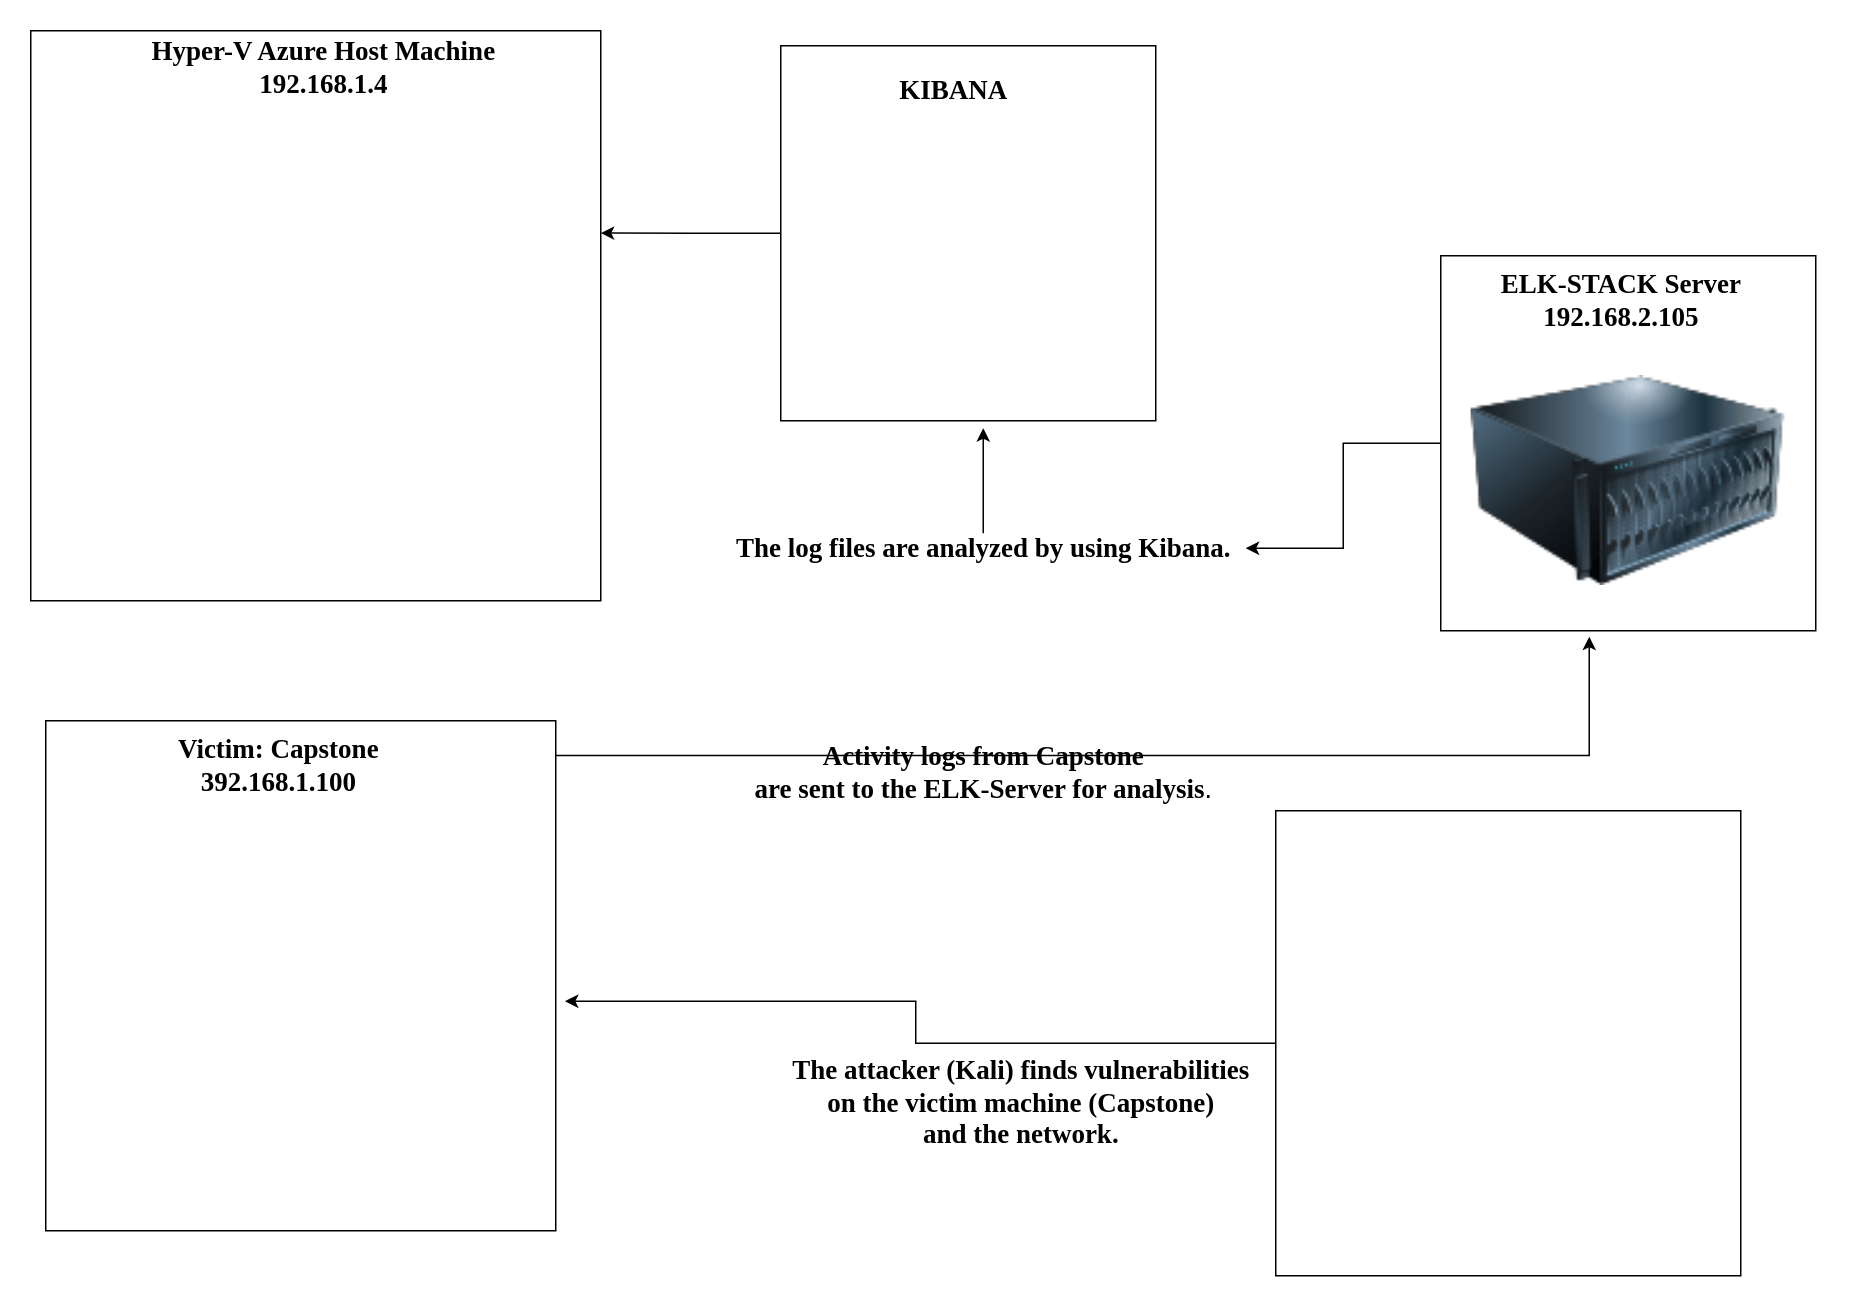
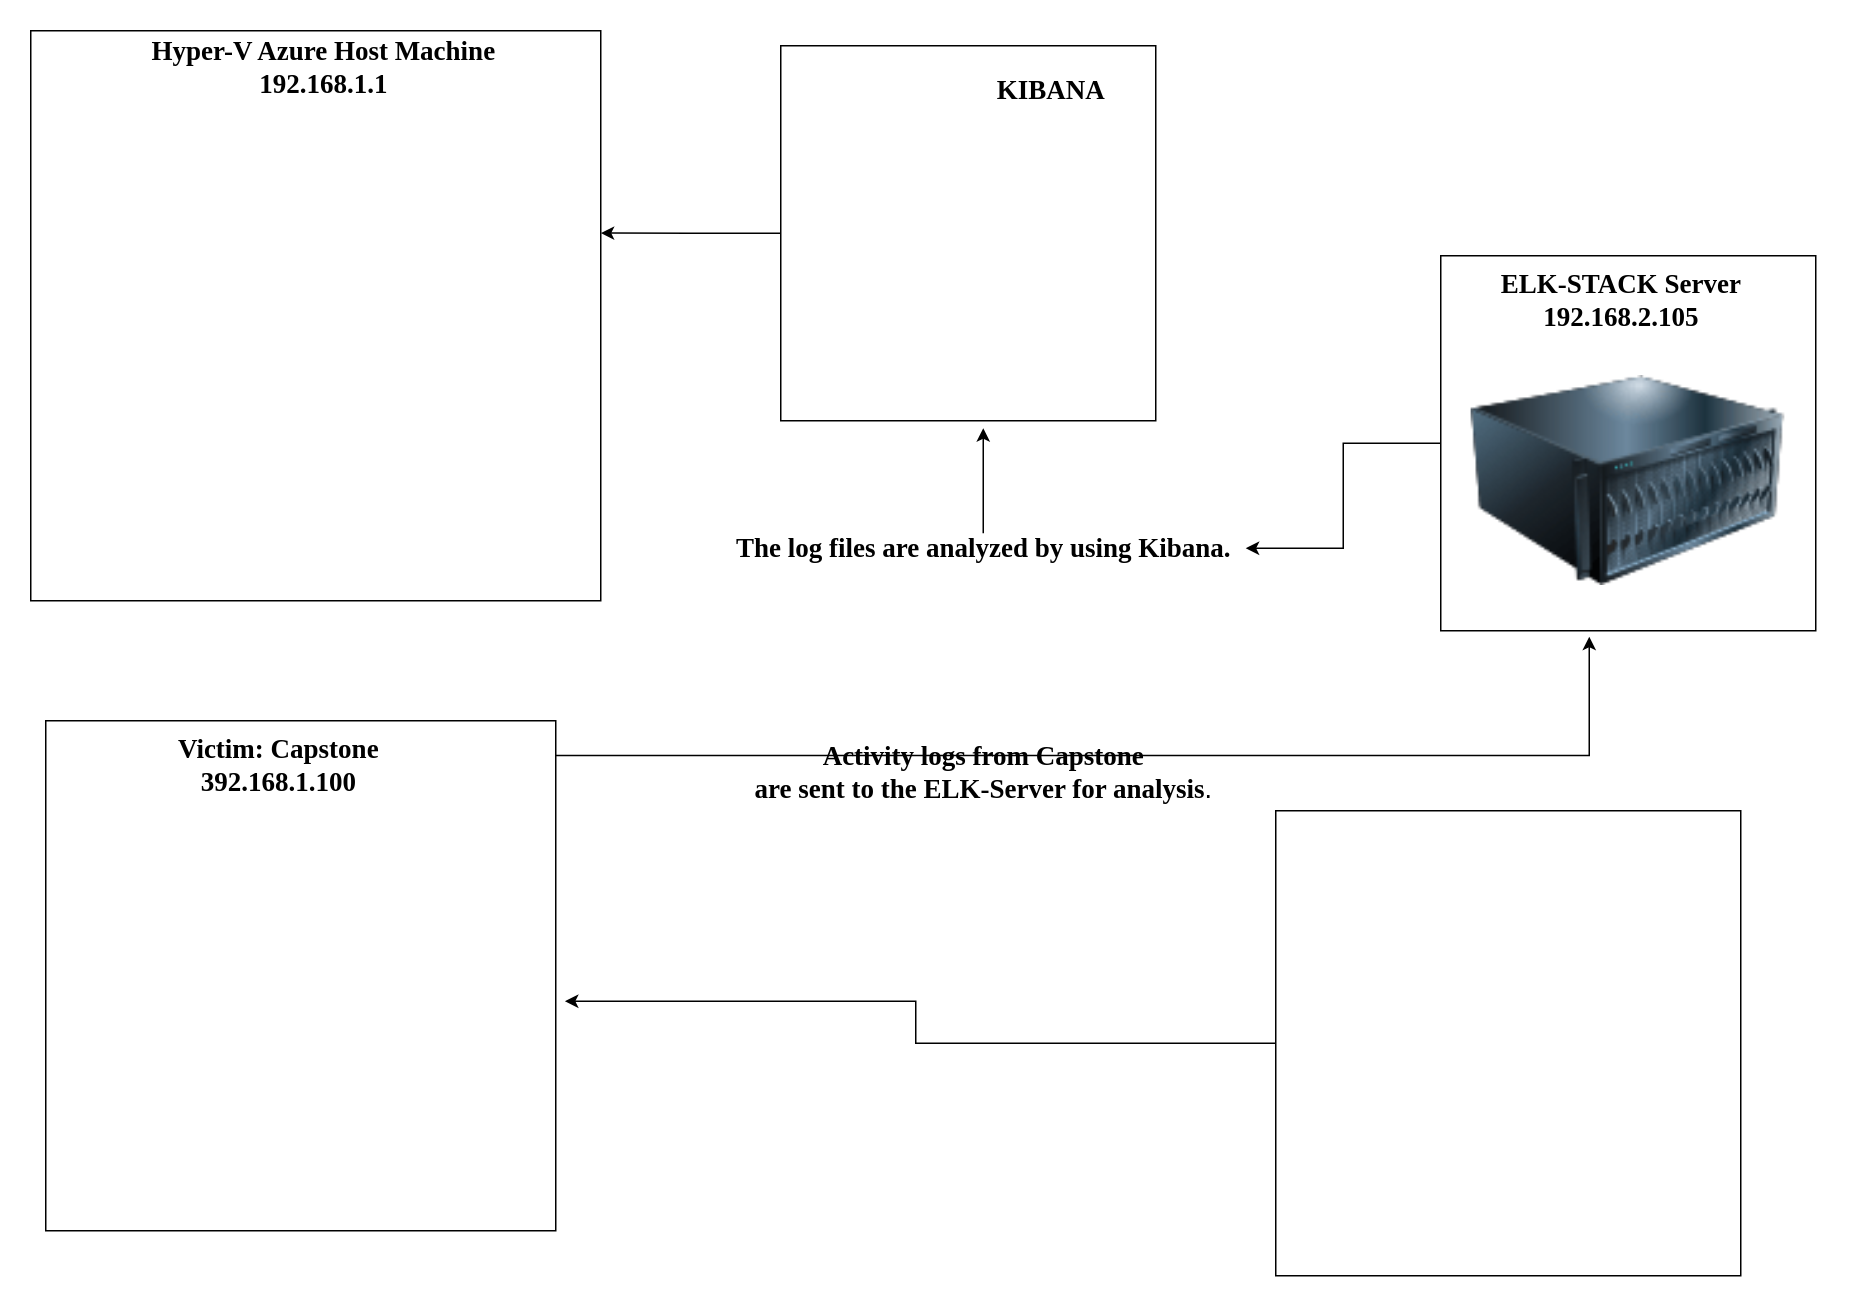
node "Hyper-V Azure Host Machine 192.168.1.4": label "Hyper-V Azure Host Machine 192.168.1.4" -> "Hyper-V Azure Host Machine 192.168.1.1"
node "KIBANA": moved (953, 91) -> (1051, 91)
node "The attacker (Kali) finds vulnerabilities on the victim machine (Capstone) and the network.": removed
